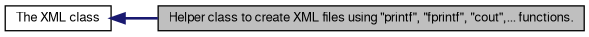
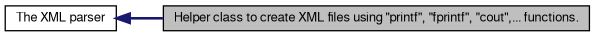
node "The XML class": label "The XML class" -> "The XML parser"
